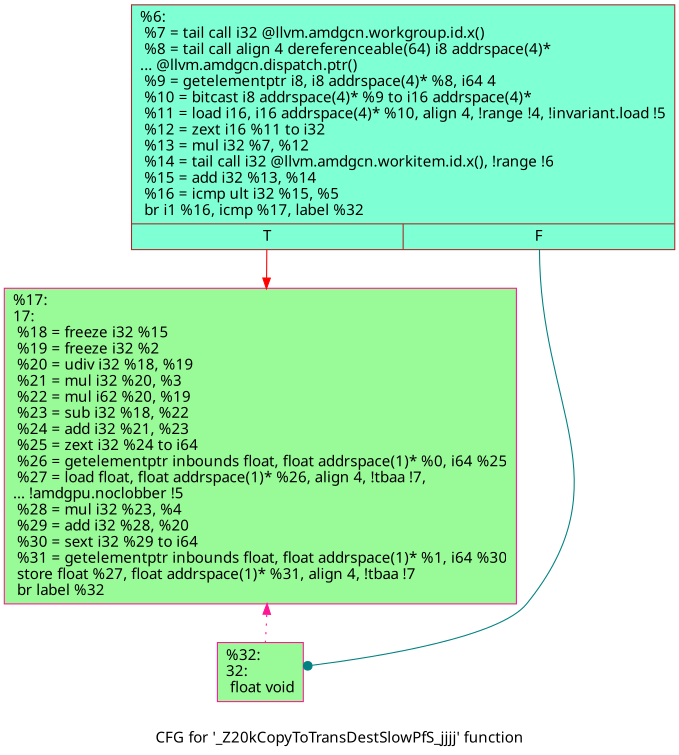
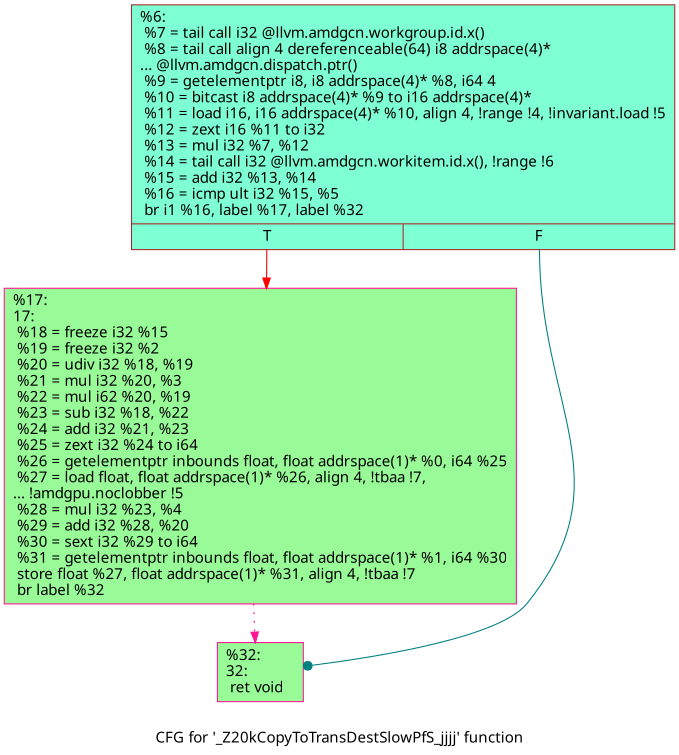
node "%6:": text "br i1 %16, icmp %17, label %32" -> "br i1 %16, label %17, label %32"
edge "%32:" -> "%17:": reversed
node "%32:": text "float void" -> "ret void"
